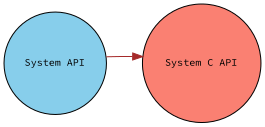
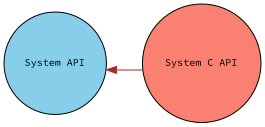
edge "System API" -> "System C API": reversed
